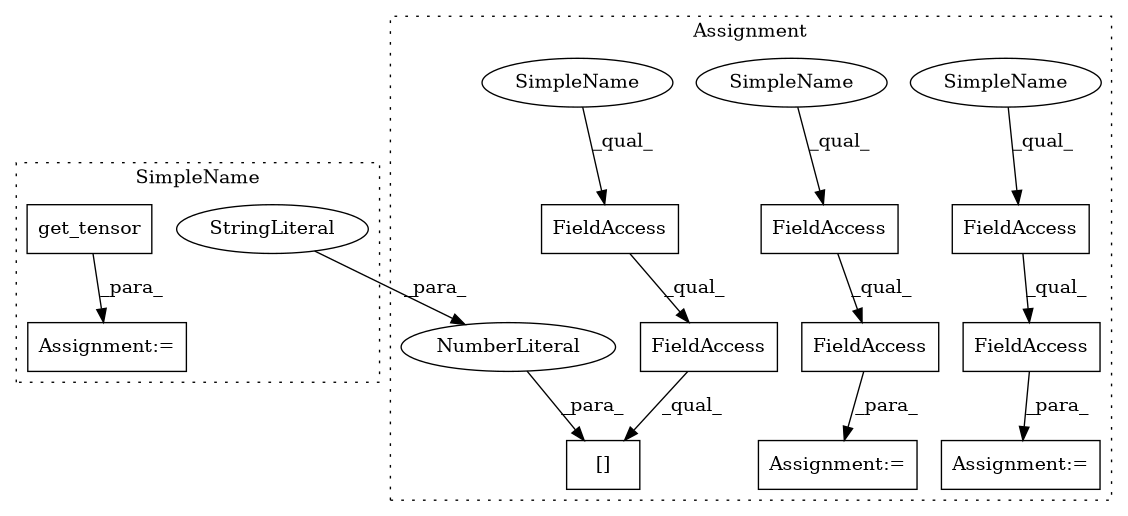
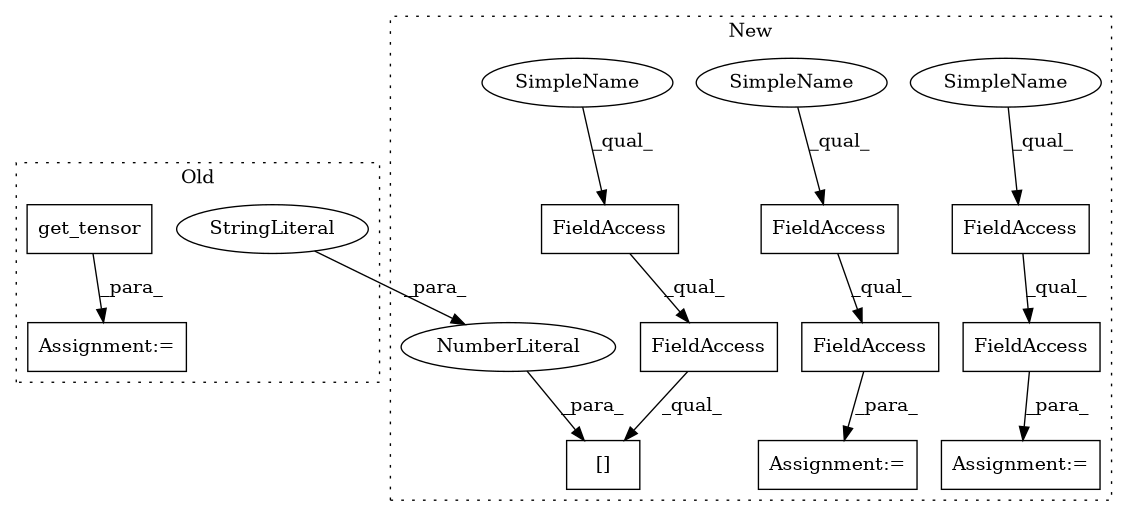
cluster "Assignment": label "Assignment" -> "New"
cluster "SimpleName": label "SimpleName" -> "Old"
